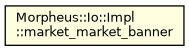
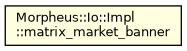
node "Morpheus::Io::Impl ::market_market_banner": label "Morpheus::Io::Impl ::market_market_banner" -> "Morpheus::Io::Impl ::matrix_market_banner"
